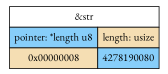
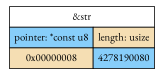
node "&str": text "pointer: *length u8" -> "pointer: *const u8"
